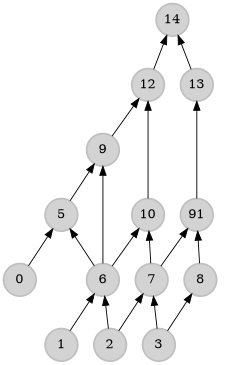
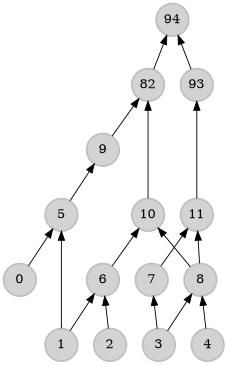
node "14": label "14" -> "94"
node "12": label "12" -> "82"
node "13": label "13" -> "93"
node "91": label "91" -> "11"
edge "6" -> "9": removed
edge "6" -> "5": now "1" -> "5"
edge "7" -> "10": now "8" -> "10"
edge "2" -> "7": removed
node "4": added
